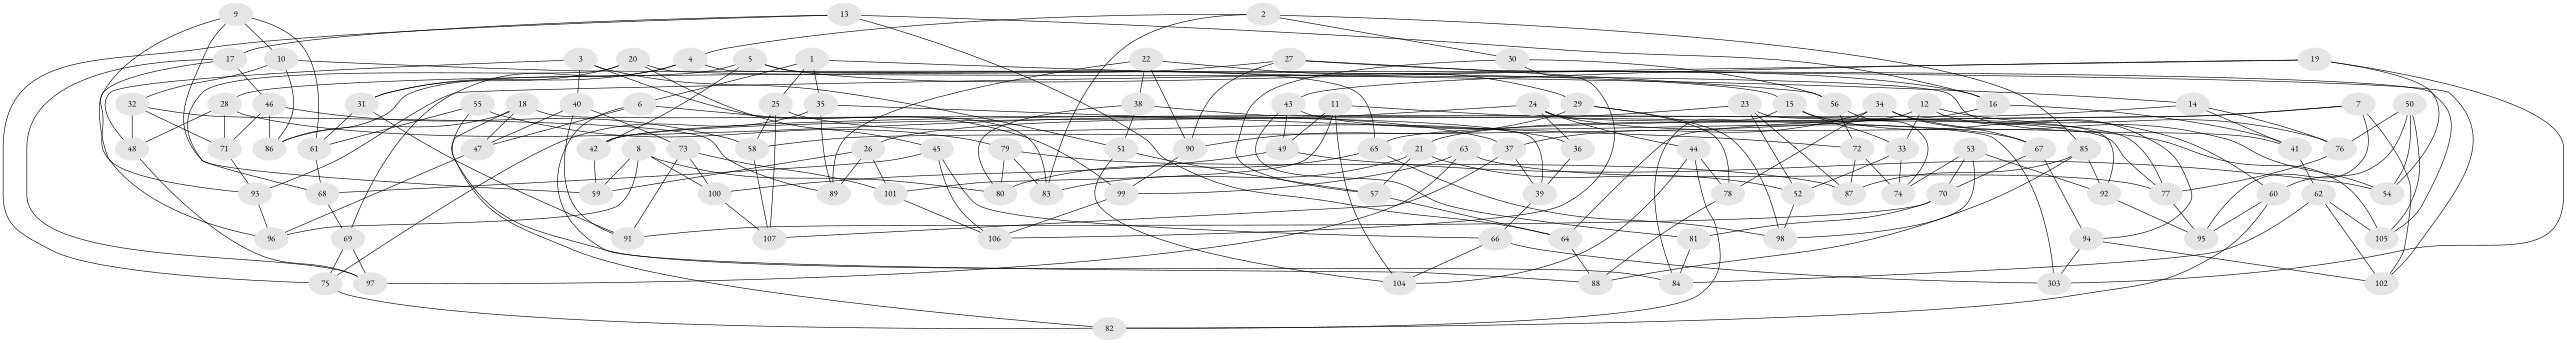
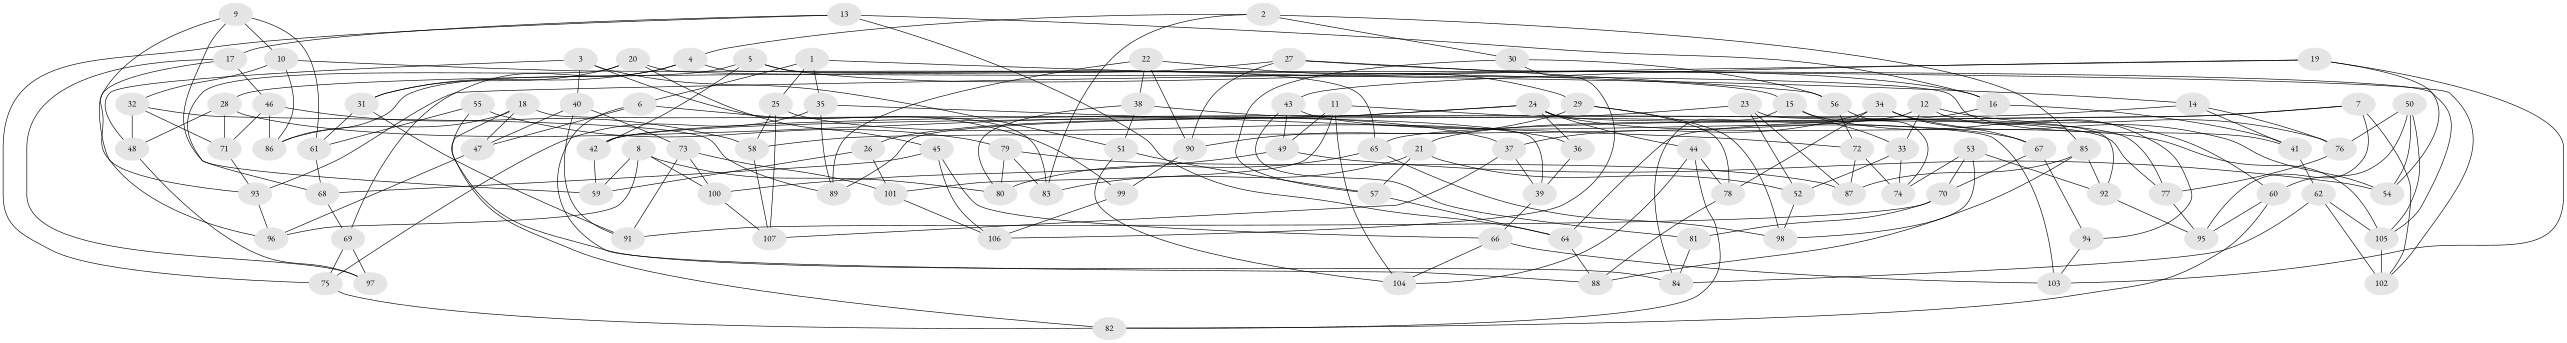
node "63": removed
edge "26" -- "89": now "24" -- "89"
edge "94" -- "102": now "105" -- "102"
node "303": label "303" -> "103"
